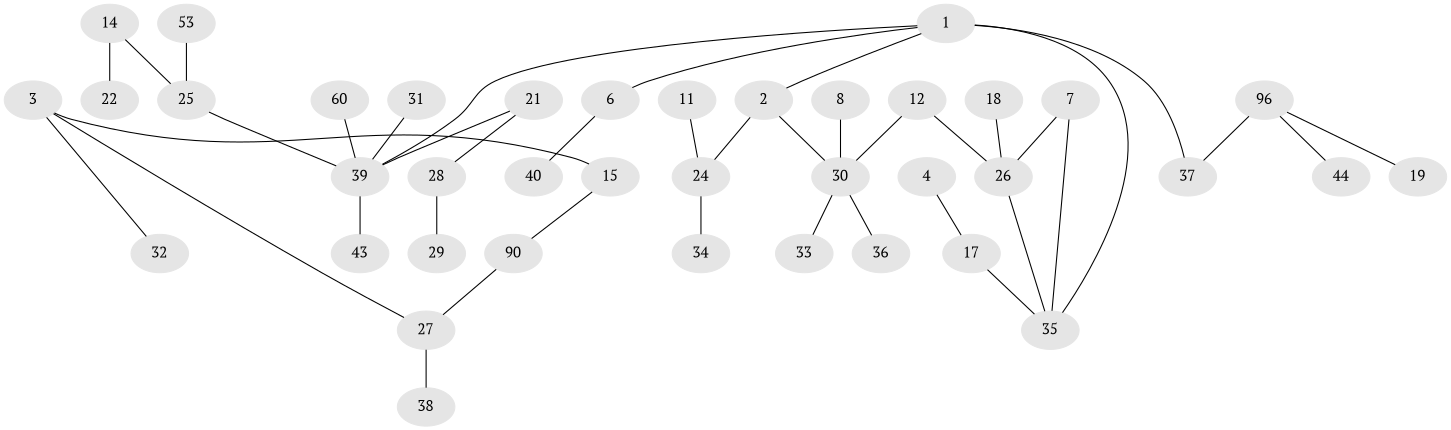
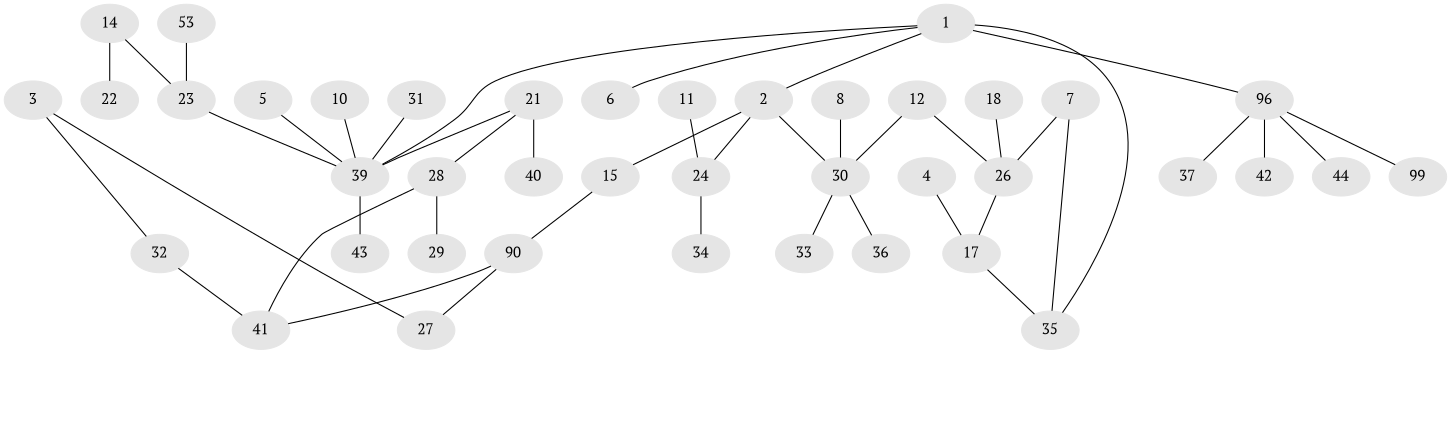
edge "1" -- "37": now "1" -- "96"
node "25": label "25" -> "23"
node "5": added
node "60": label "60" -> "10"
edge "3" -- "15": now "2" -- "15"
edge "6" -- "40": now "21" -- "40"
node "42": added
node "19": label "19" -> "99"
edge "26" -- "35": now "26" -- "17"
node "41": added
node "38": removed
